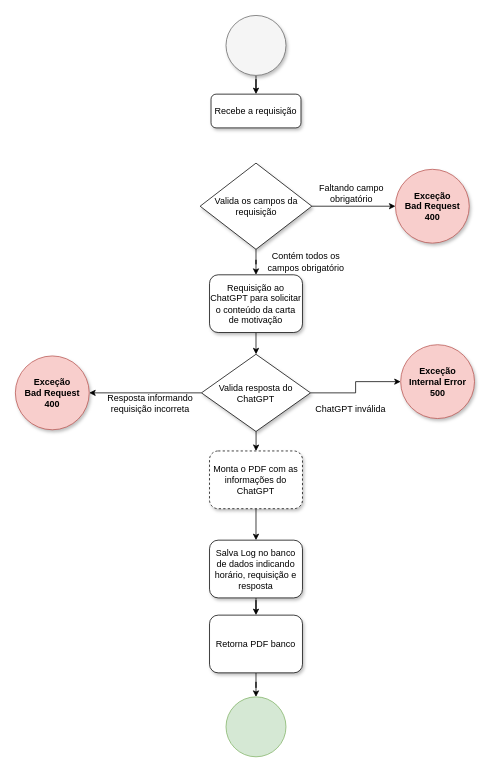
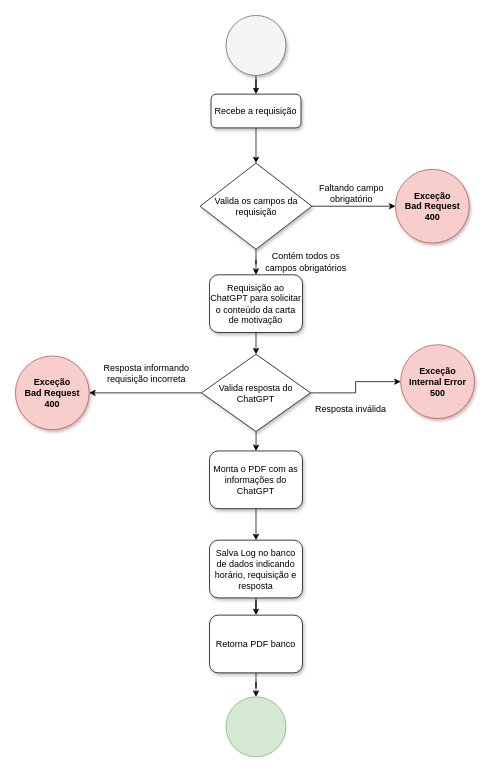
edge "Recebe a requisição" -> "Valida os campos da requisição": added
node "Contém todos os campos obrigatório": label "Contém todos os campos obrigatório" -> "Contém todos os campos obrigatórios"
node "Resposta informando requisição incorreta": moved (150, 404) -> (146, 374)
node "ChatGPT inválida": label "ChatGPT inválida" -> "Resposta inválida"
node "Monta o PDF com as informações do ChatGPT": style dashed -> solid
